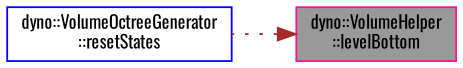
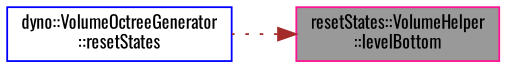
node "dyno::VolumeHelper ::levelBottom": label "dyno::VolumeHelper ::levelBottom" -> "resetStates::VolumeHelper ::levelBottom"
